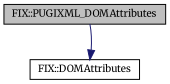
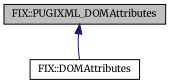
edge "FIX::PUGIXML_DOMAttributes" -> "FIX::DOMAttributes": reversed
